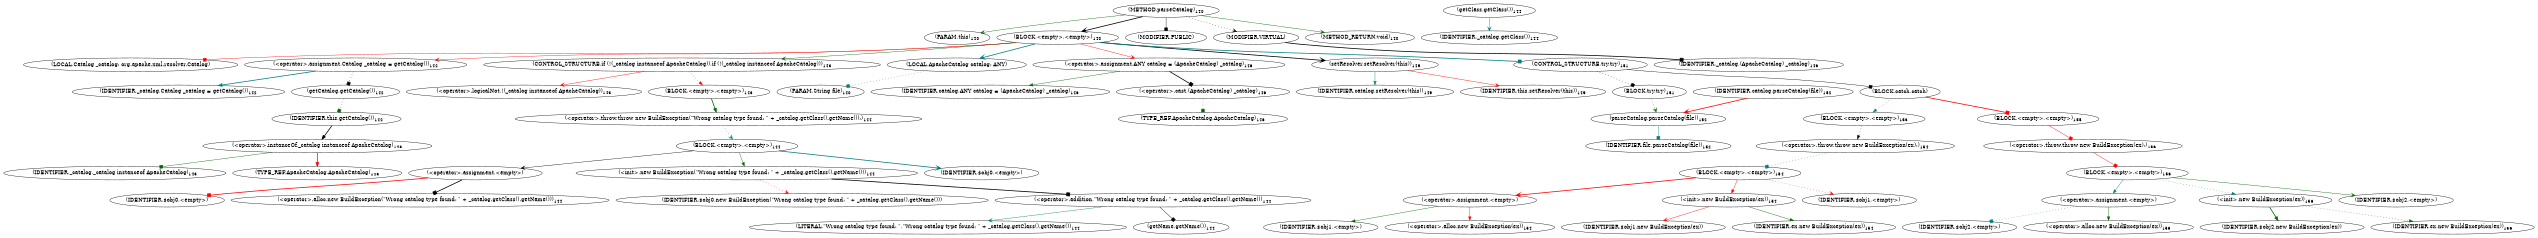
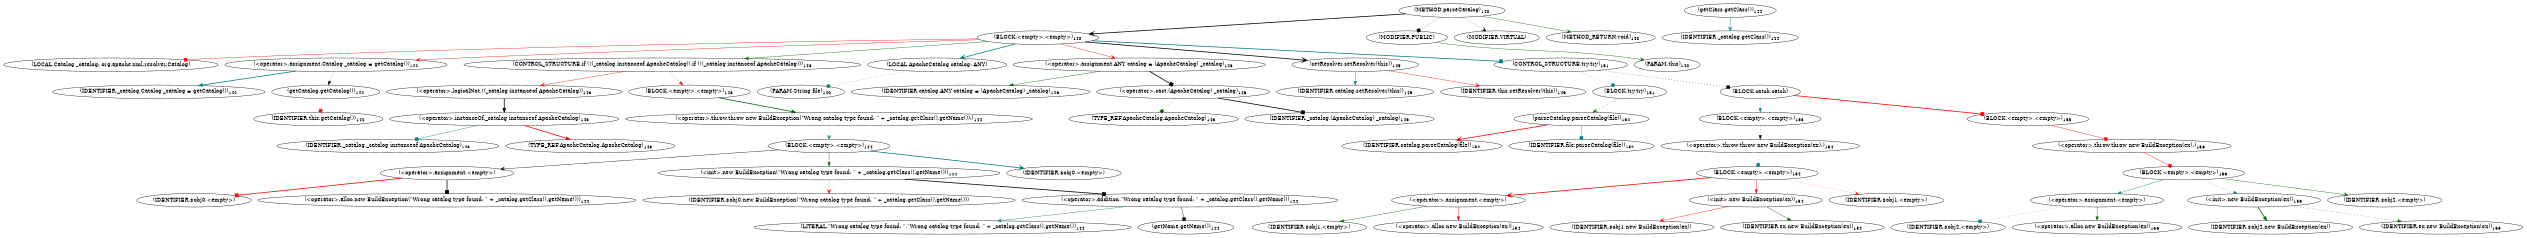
edge "(METHOD,parseCatalog)" -> "(MODIFIER,PUBLIC)": style solid -> dotted
edge "(METHOD,parseCatalog)" -> "(PARAM,this)": now "(MODIFIER,PUBLIC)" -> "(PARAM,this)"
edge "(MODIFIER,VIRTUAL)" -> "(IDENTIFIER,_catalog,(ApacheCatalog) _catalog)": now "(<operator>.cast,(ApacheCatalog) _catalog)" -> "(IDENTIFIER,_catalog,(ApacheCatalog) _catalog)"
edge "(<operator>.assignment,Catalog _catalog = getCatalog())" -> "(getCatalog,getCatalog())": arrowhead box -> normal
edge "(CONTROL_STRUCTURE,try,try)" -> "(BLOCK,catch,catch)": style solid -> dotted
edge "(CONTROL_STRUCTURE,try,try)" -> "(BLOCK,try,try)": color black -> teal
edge "(getCatalog,getCatalog())" -> "(IDENTIFIER,this,getCatalog())": color darkgreen -> red
edge "(IDENTIFIER,catalog,parseCatalog(file))" -> "(parseCatalog,parseCatalog(file))": reversed
edge "(IDENTIFIER,this,getCatalog())" -> "(<operator>.instanceOf,_catalog instanceof ApacheCatalog)": now "(<operator>.logicalNot,!(_catalog instanceof ApacheCatalog))" -> "(<operator>.instanceOf,_catalog instanceof ApacheCatalog)"
edge "(<operator>.instanceOf,_catalog instanceof ApacheCatalog)" -> "(IDENTIFIER,_catalog,_catalog instanceof ApacheCatalog)": color darkgreen -> teal
